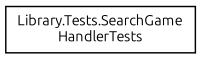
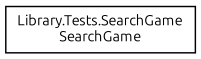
node "Library.Tests.SearchGame HandlerTests": label "Library.Tests.SearchGame HandlerTests" -> "Library.Tests.SearchGame SearchGame"
